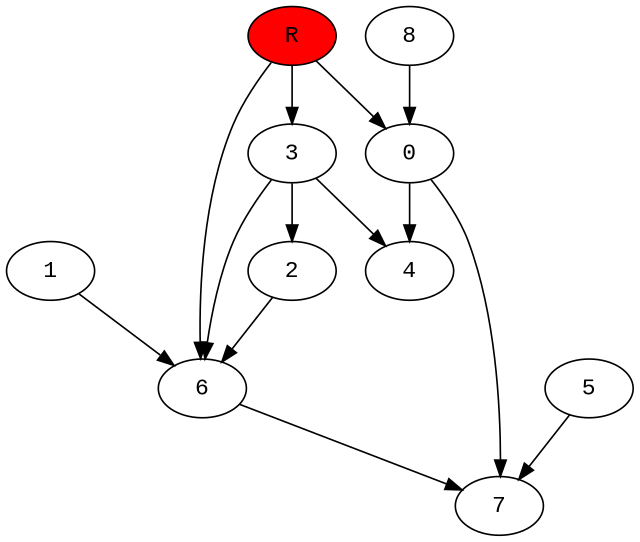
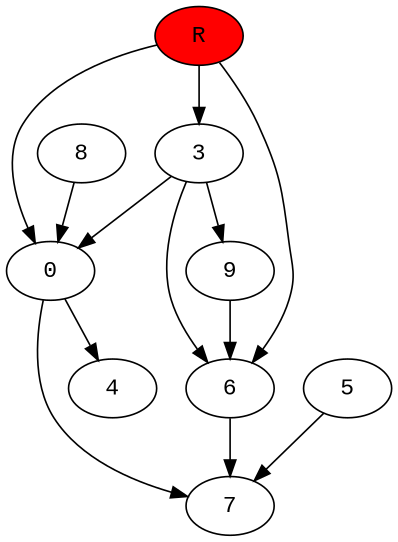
edge "3" -> "4": now "3" -> "0"
node "1": removed
node "2": label "2" -> "9"
